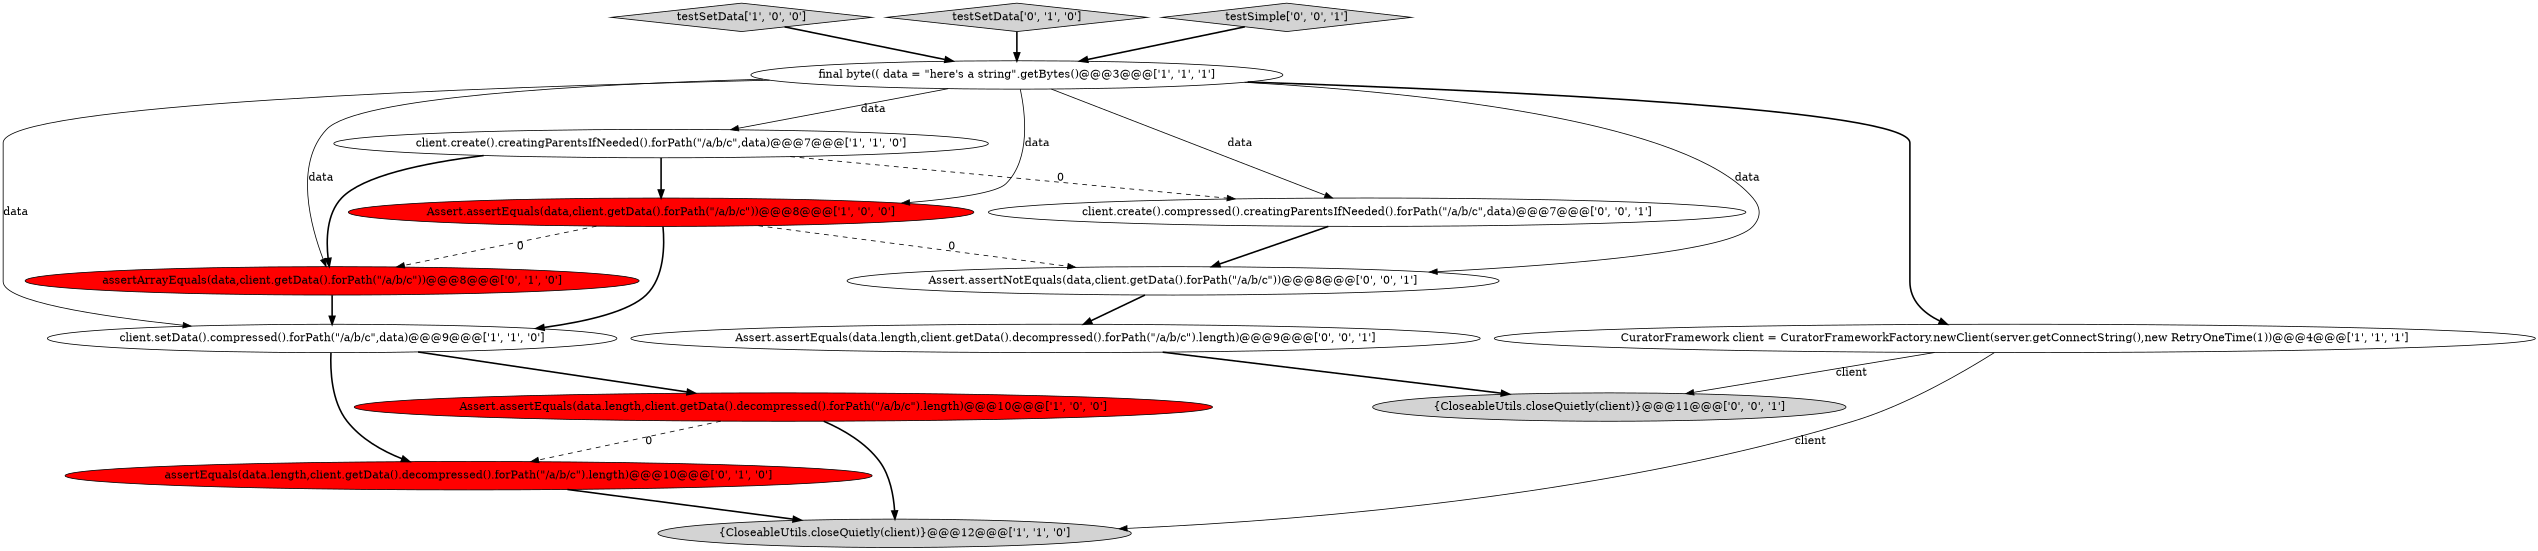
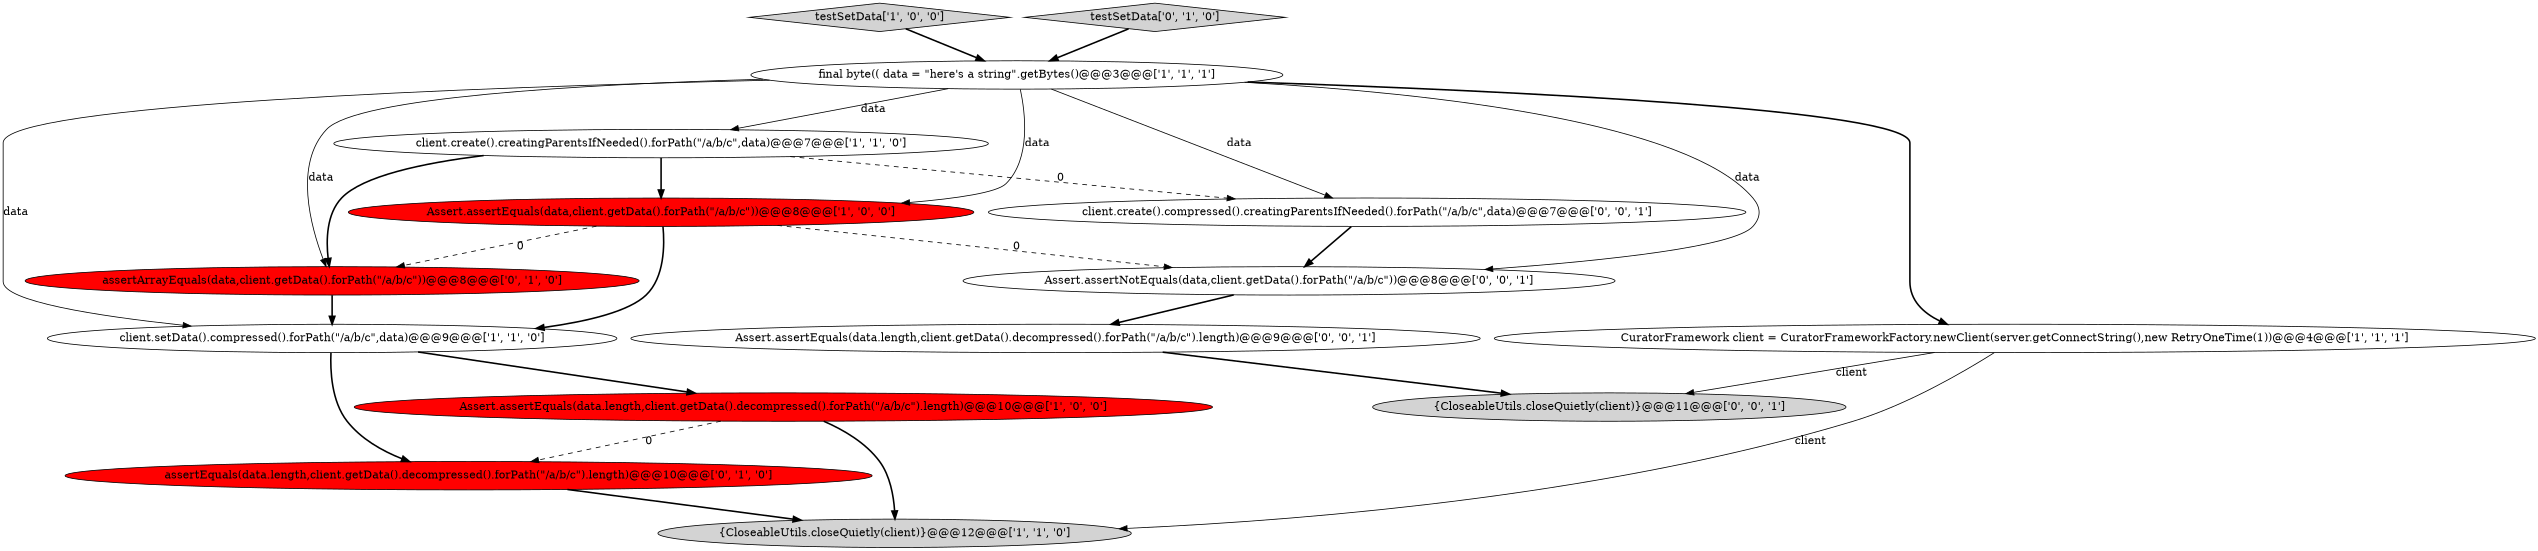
node "testSimple['0', '0', '1']": removed
